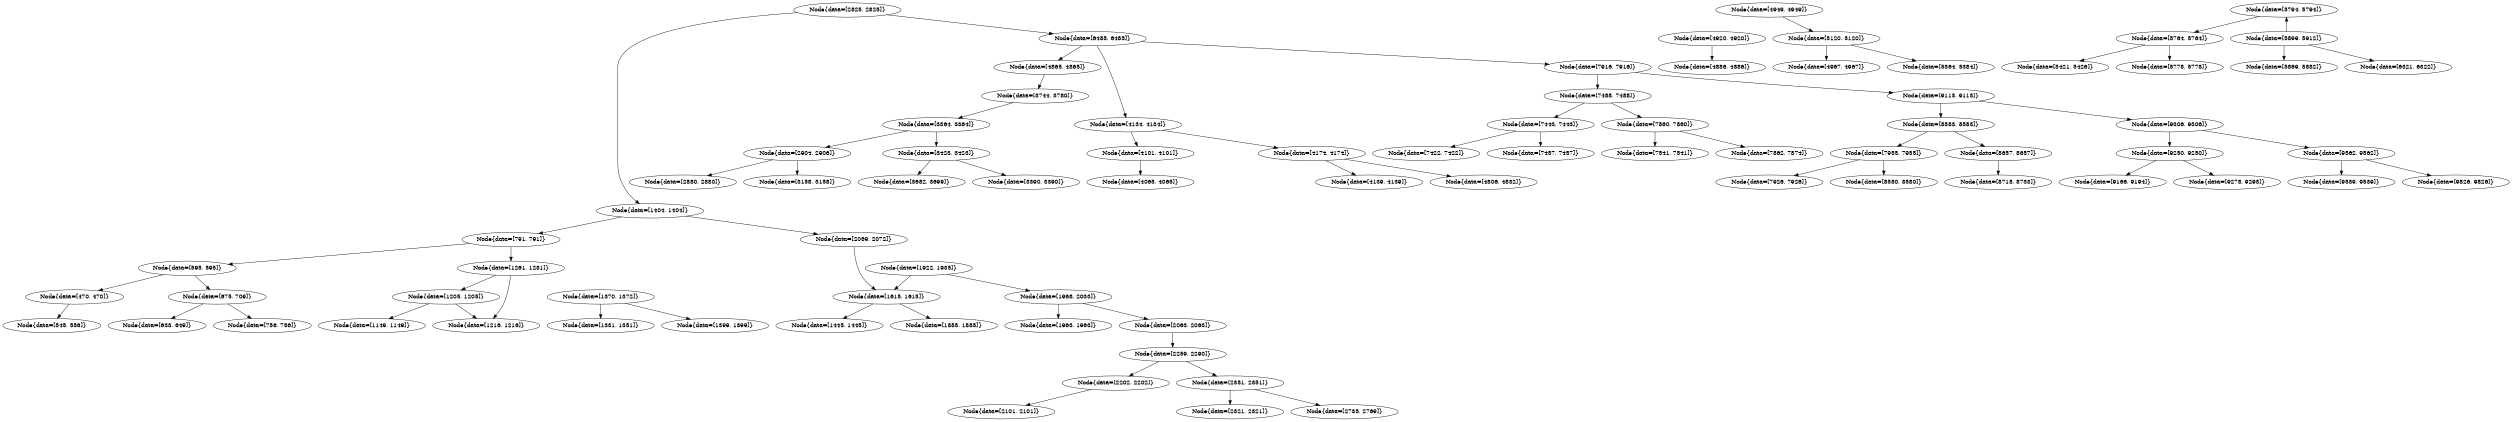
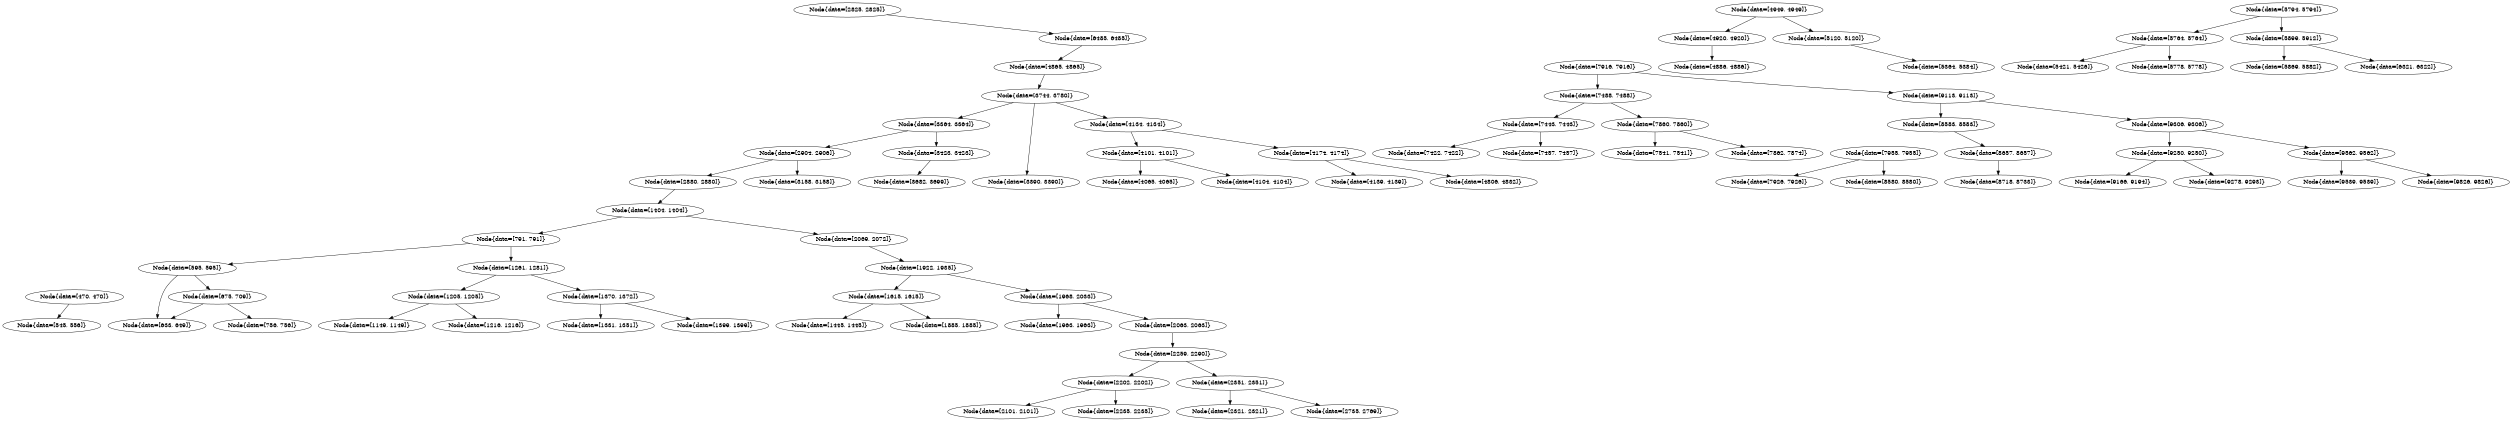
edge "Node{data=[4949, 4949]}" -> "Node{data=[4920, 4920]}": added
edge "Node{data=[5899, 5912]}" -> "Node{data=[5794, 5794]}": reversed
edge "Node{data=[2825, 2825]}" -> "Node{data=[1404, 1404]}": now "Node{data=[2880, 2880]}" -> "Node{data=[1404, 1404]}"
edge "Node{data=[6485, 6485]}" -> "Node{data=[7916, 7916]}": removed
node "Node{data=[4967, 4967]}": removed
edge "Node{data=[6485, 6485]}" -> "Node{data=[4134, 4134]}": now "Node{data=[3744, 3780]}" -> "Node{data=[4134, 4134]}"
edge "Node{data=[8583, 8583]}" -> "Node{data=[7955, 7955]}": removed
edge "Node{data=[3423, 3423]}" -> "Node{data=[3390, 3390]}": now "Node{data=[3744, 3780]}" -> "Node{data=[3390, 3390]}"
node "Node{data=[4104, 4104]}": added
edge "Node{data=[2069, 2072]}" -> "Node{data=[1615, 1615]}": now "Node{data=[2069, 2072]}" -> "Node{data=[1922, 1935]}"
edge "Node{data=[595, 595]}" -> "Node{data=[470, 470]}": now "Node{data=[595, 595]}" -> "Node{data=[633, 649]}"
edge "Node{data=[1261, 1281]}" -> "Node{data=[1216, 1216]}": now "Node{data=[1261, 1281]}" -> "Node{data=[1370, 1372]}"
node "Node{data=[2235, 2235]}": added
